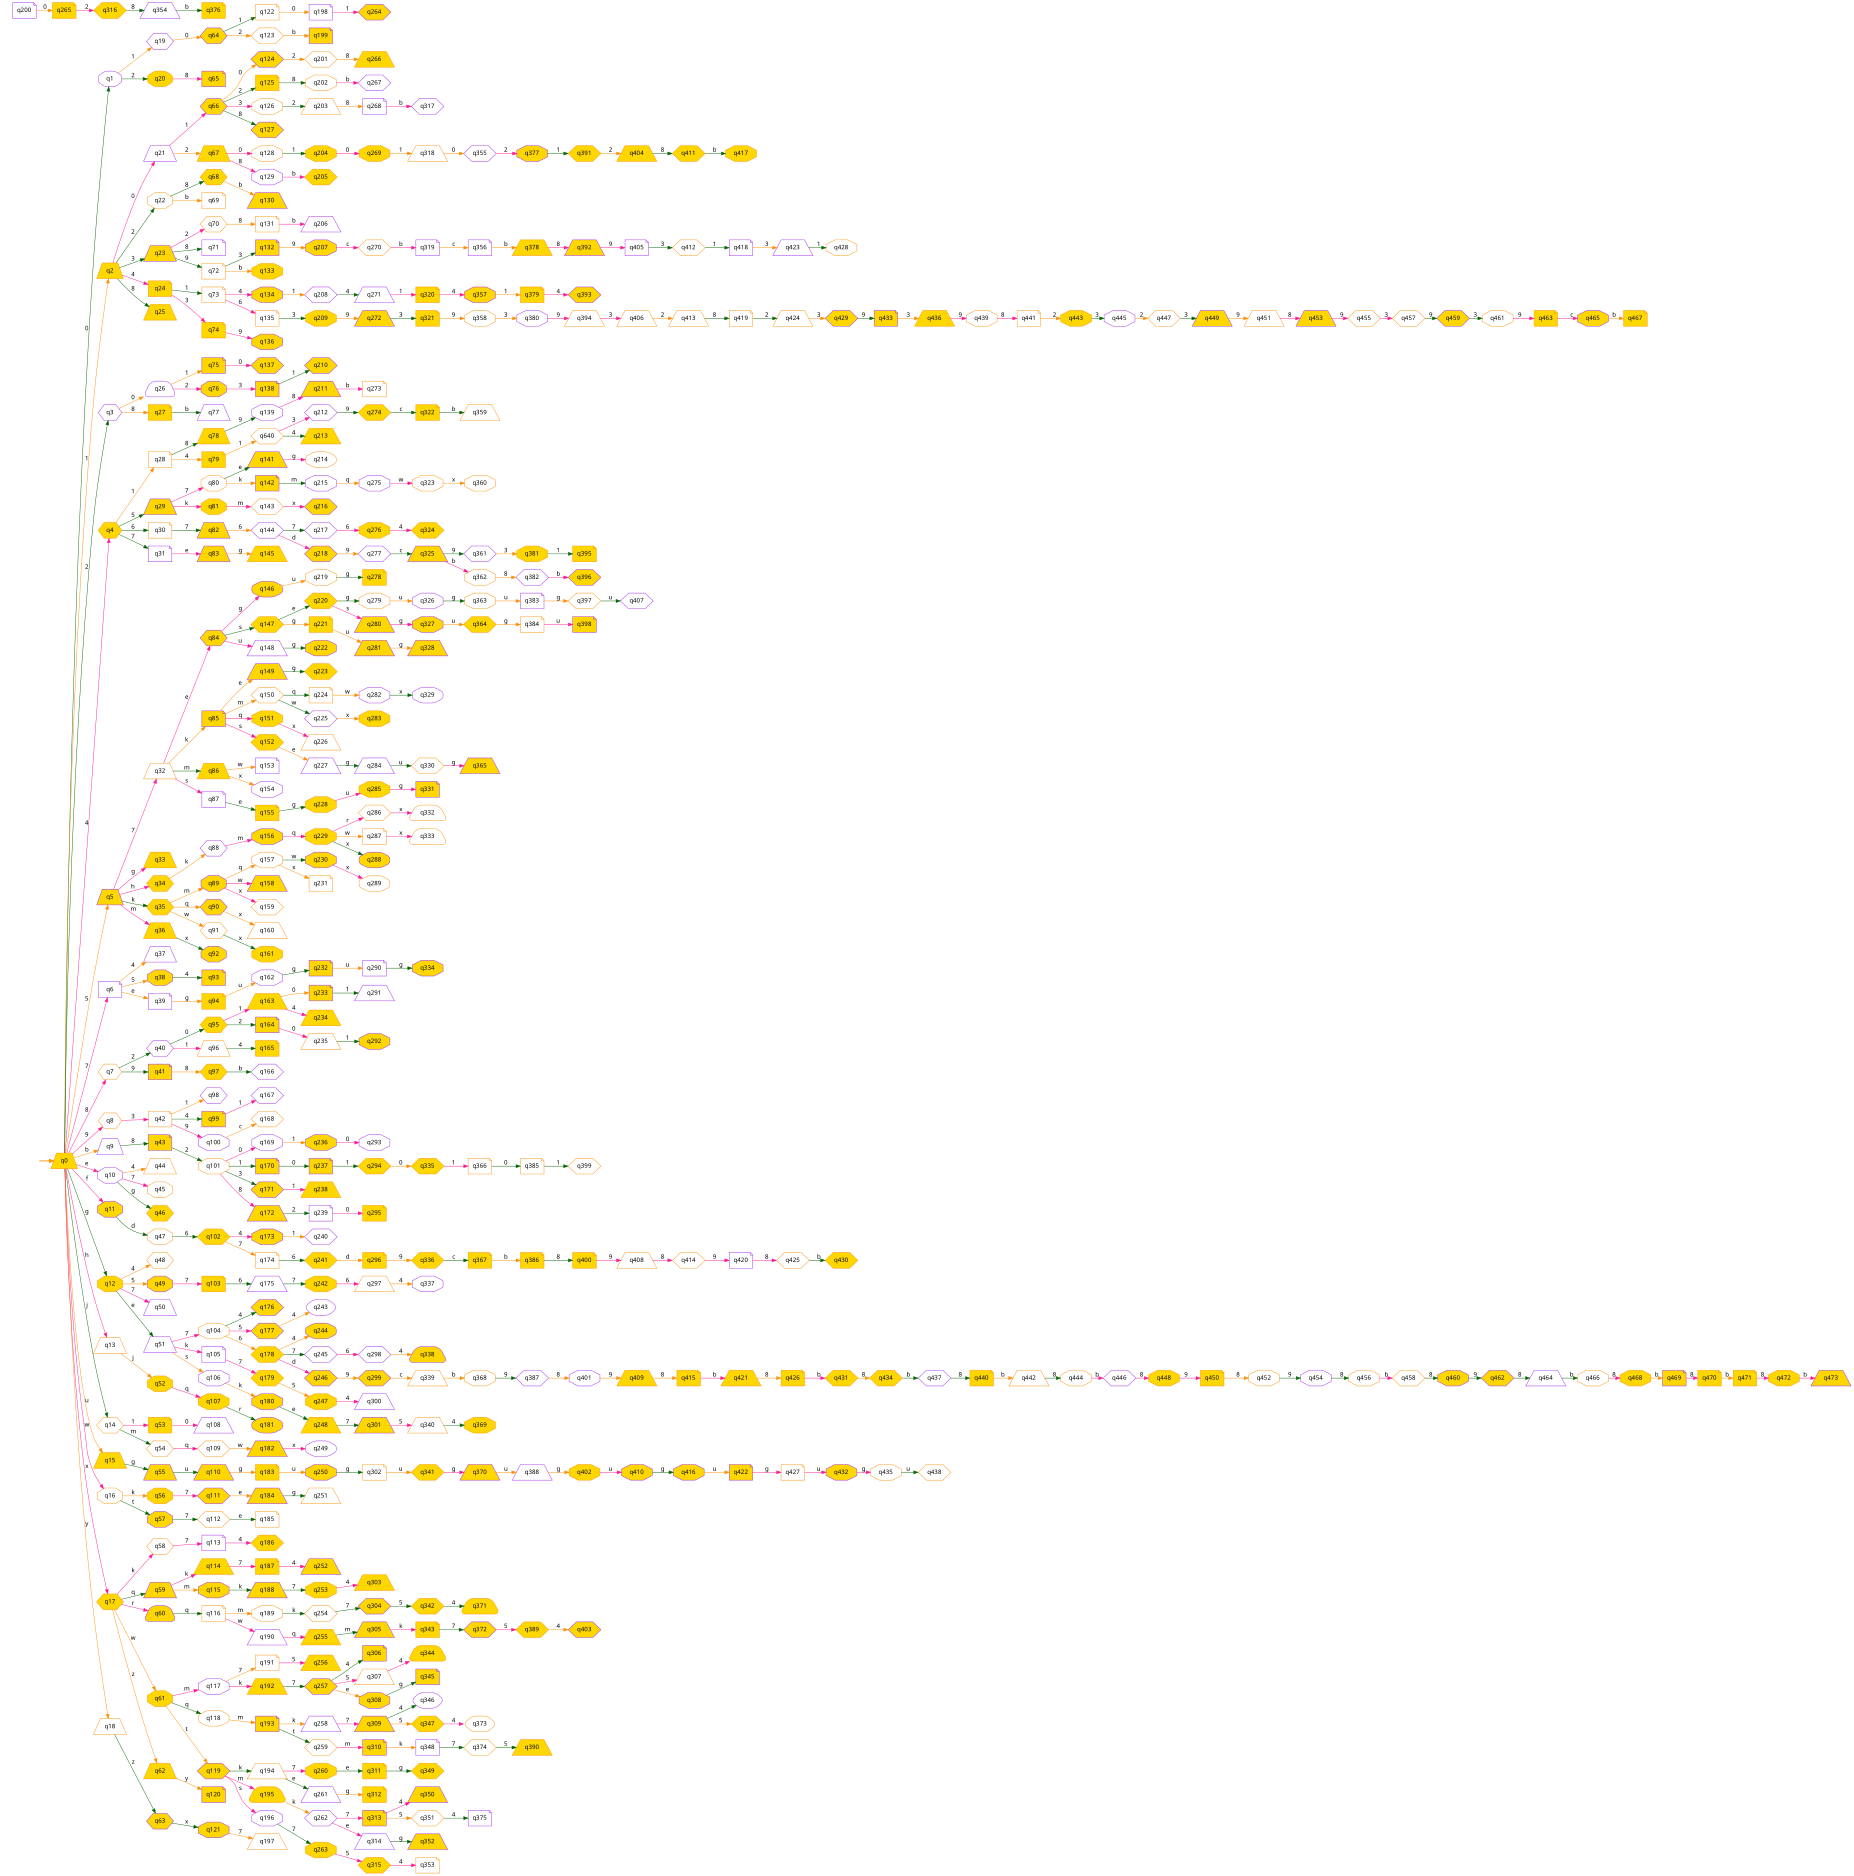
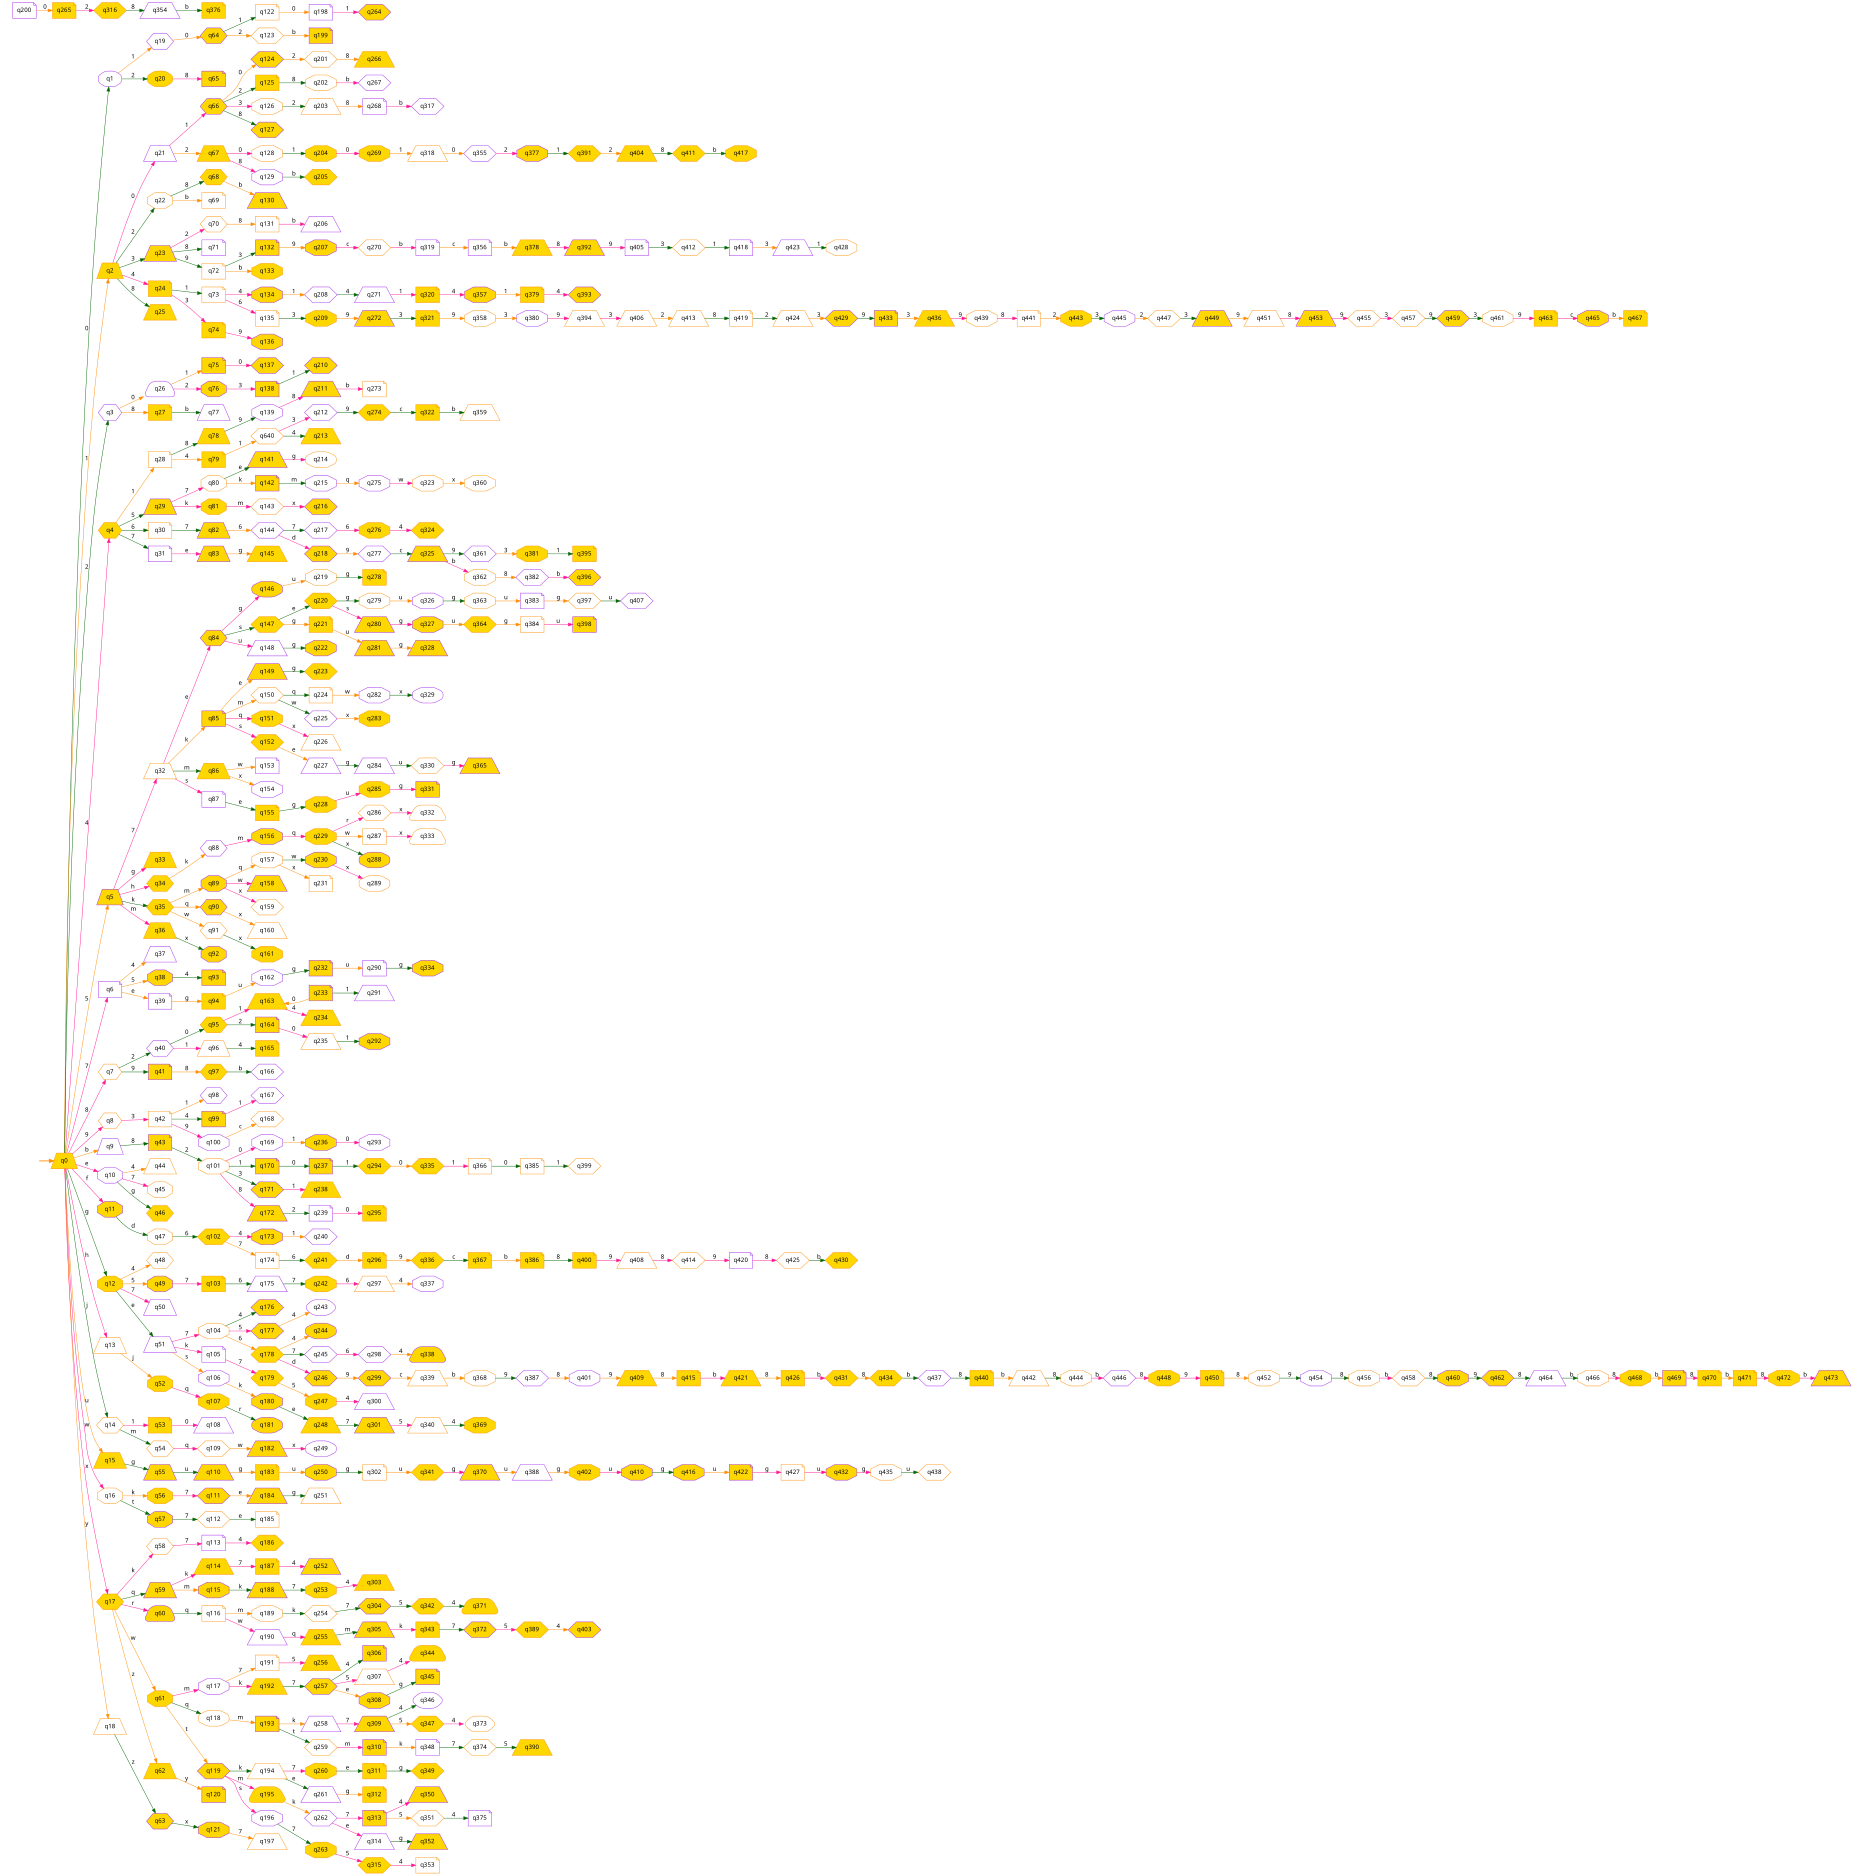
edge "q129" -> "q205": color deeppink -> darkgreen
edge "q163" -> "q233": reversed
